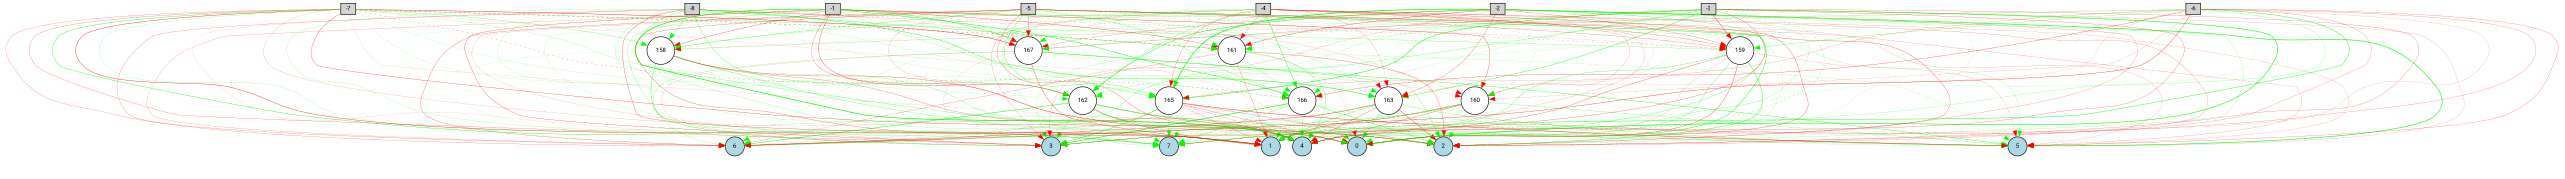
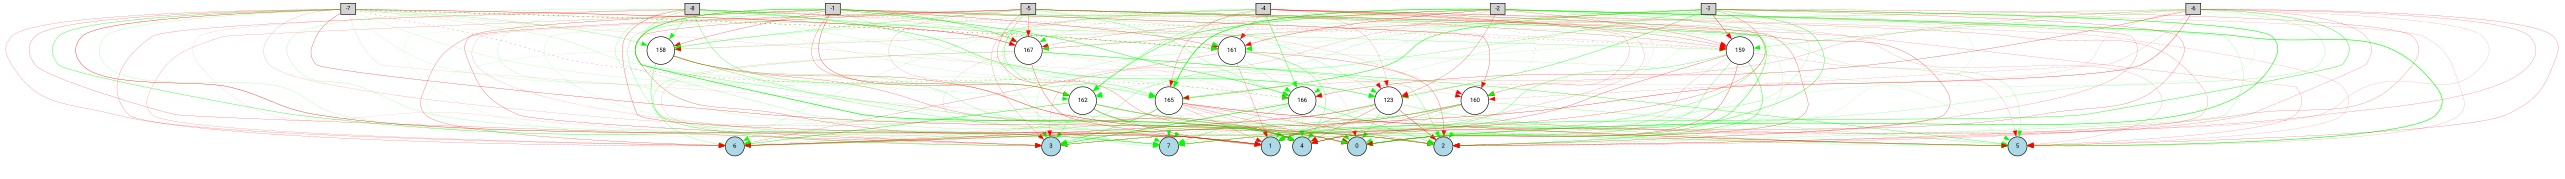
node "163": label "163" -> "123"
edge "-3" -> "1": style dotted -> solid
